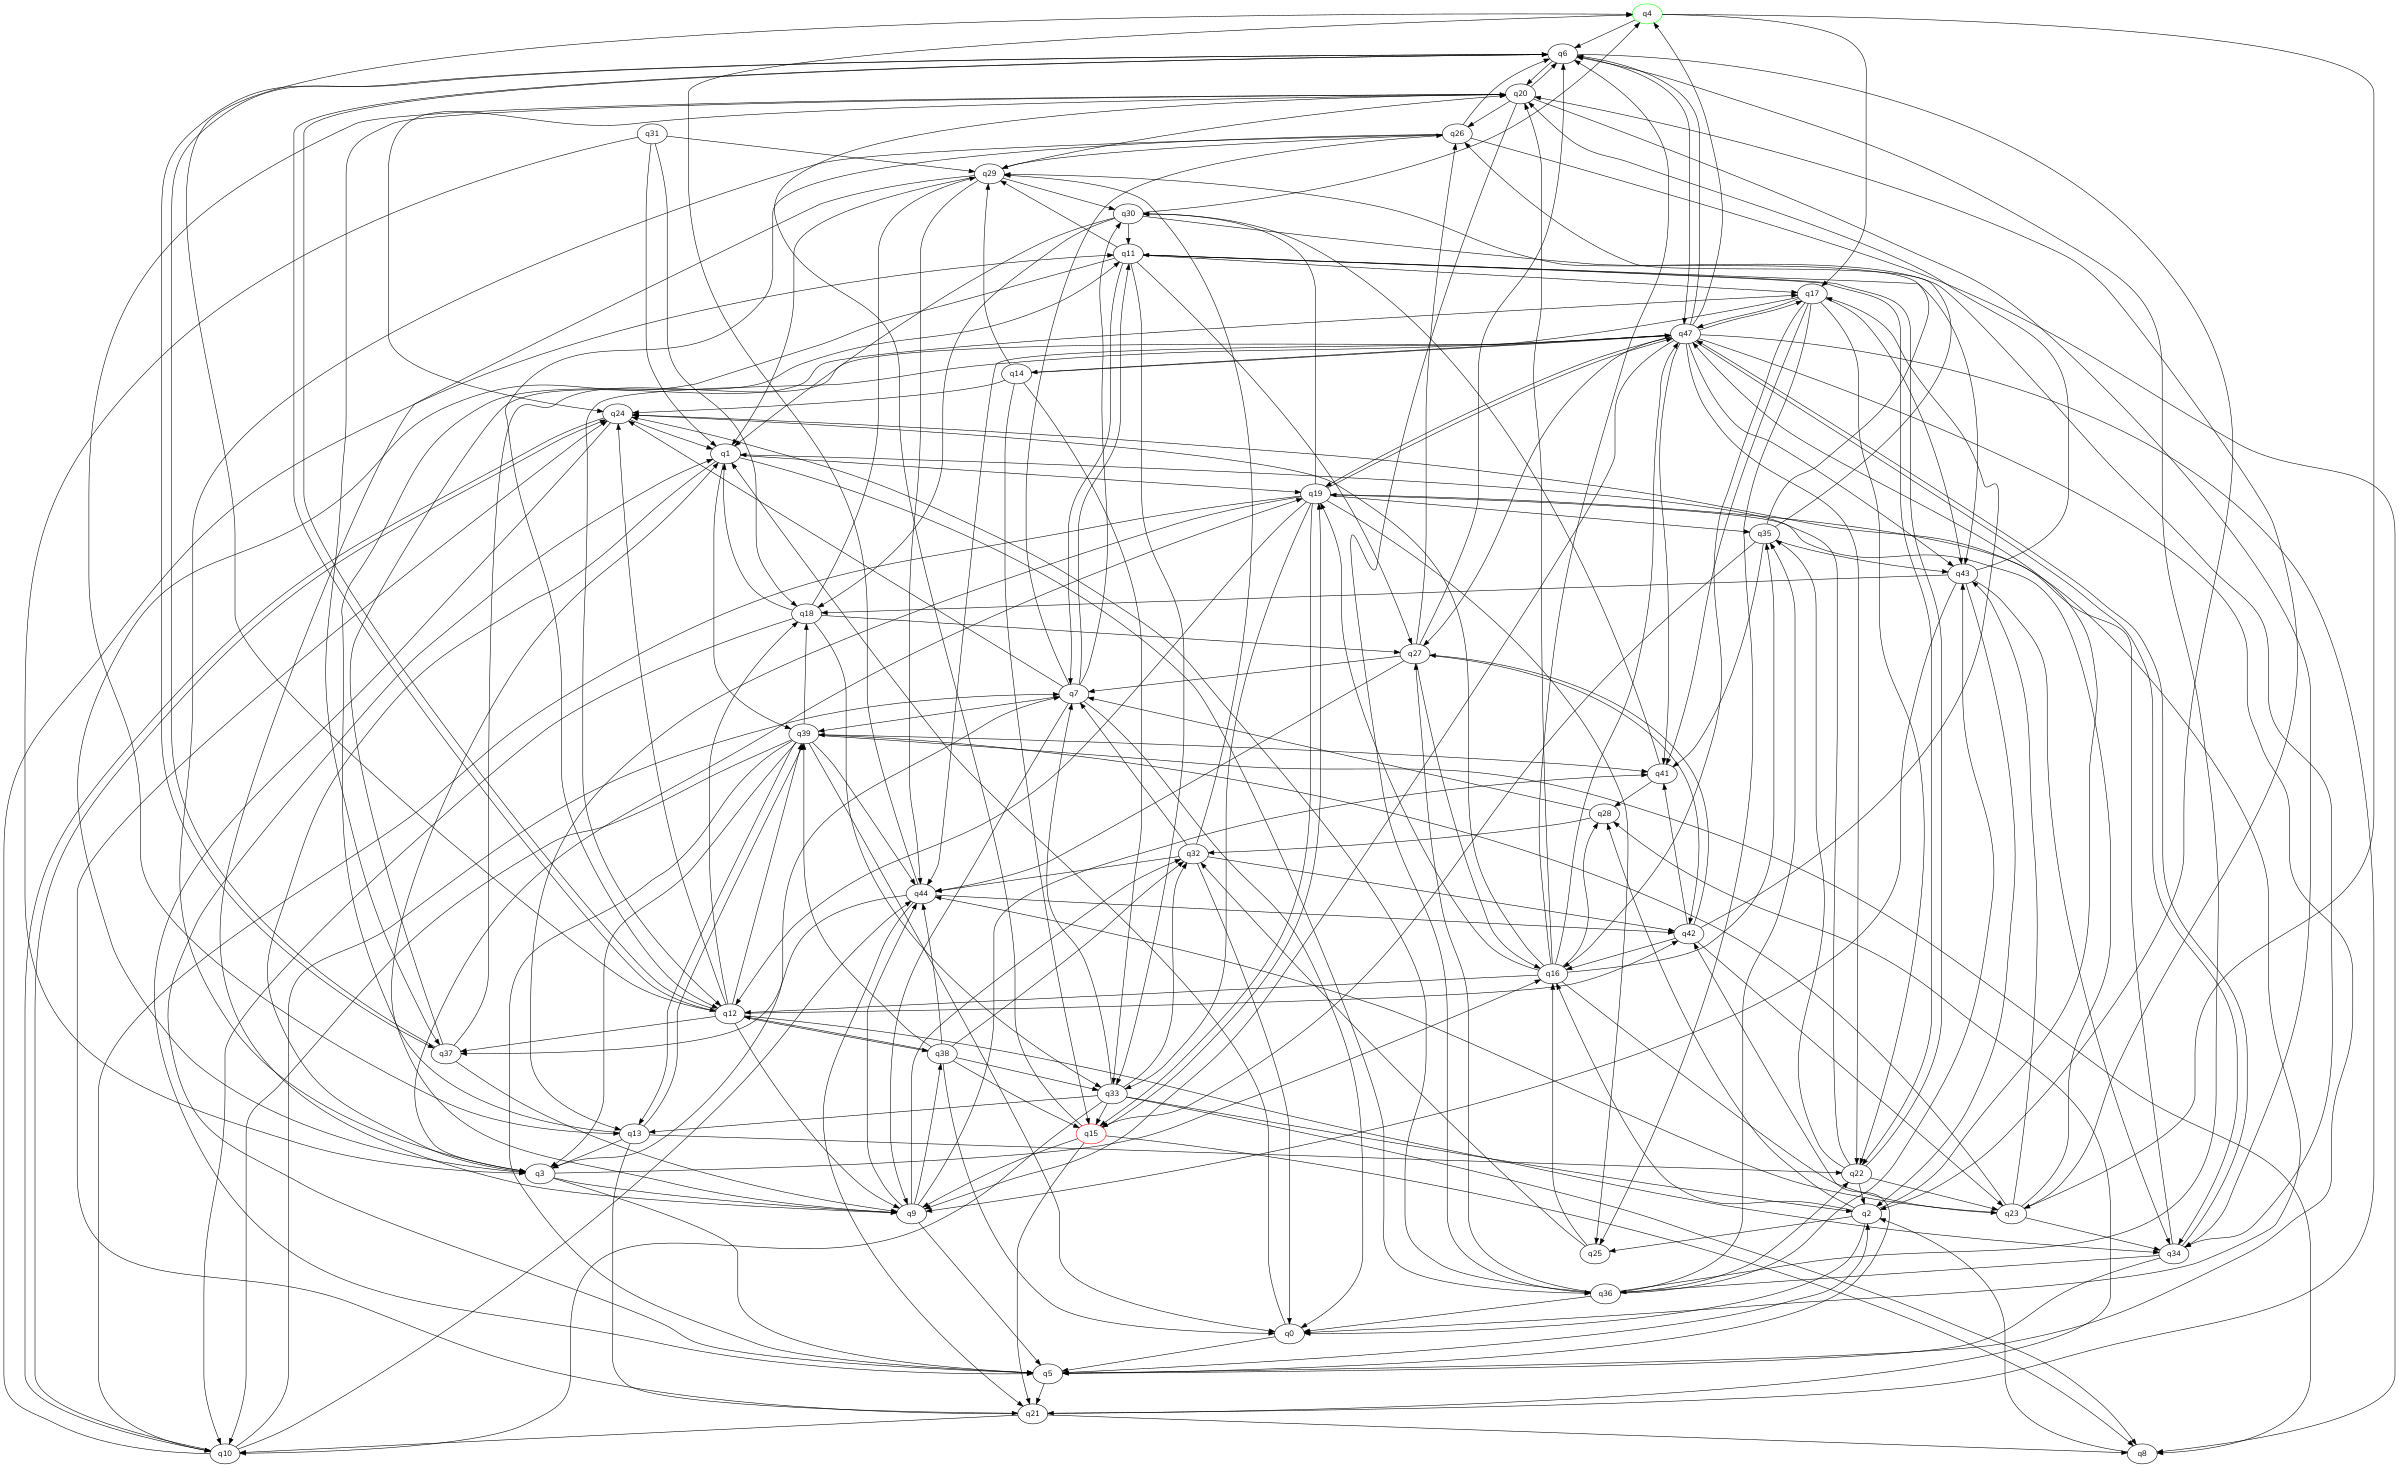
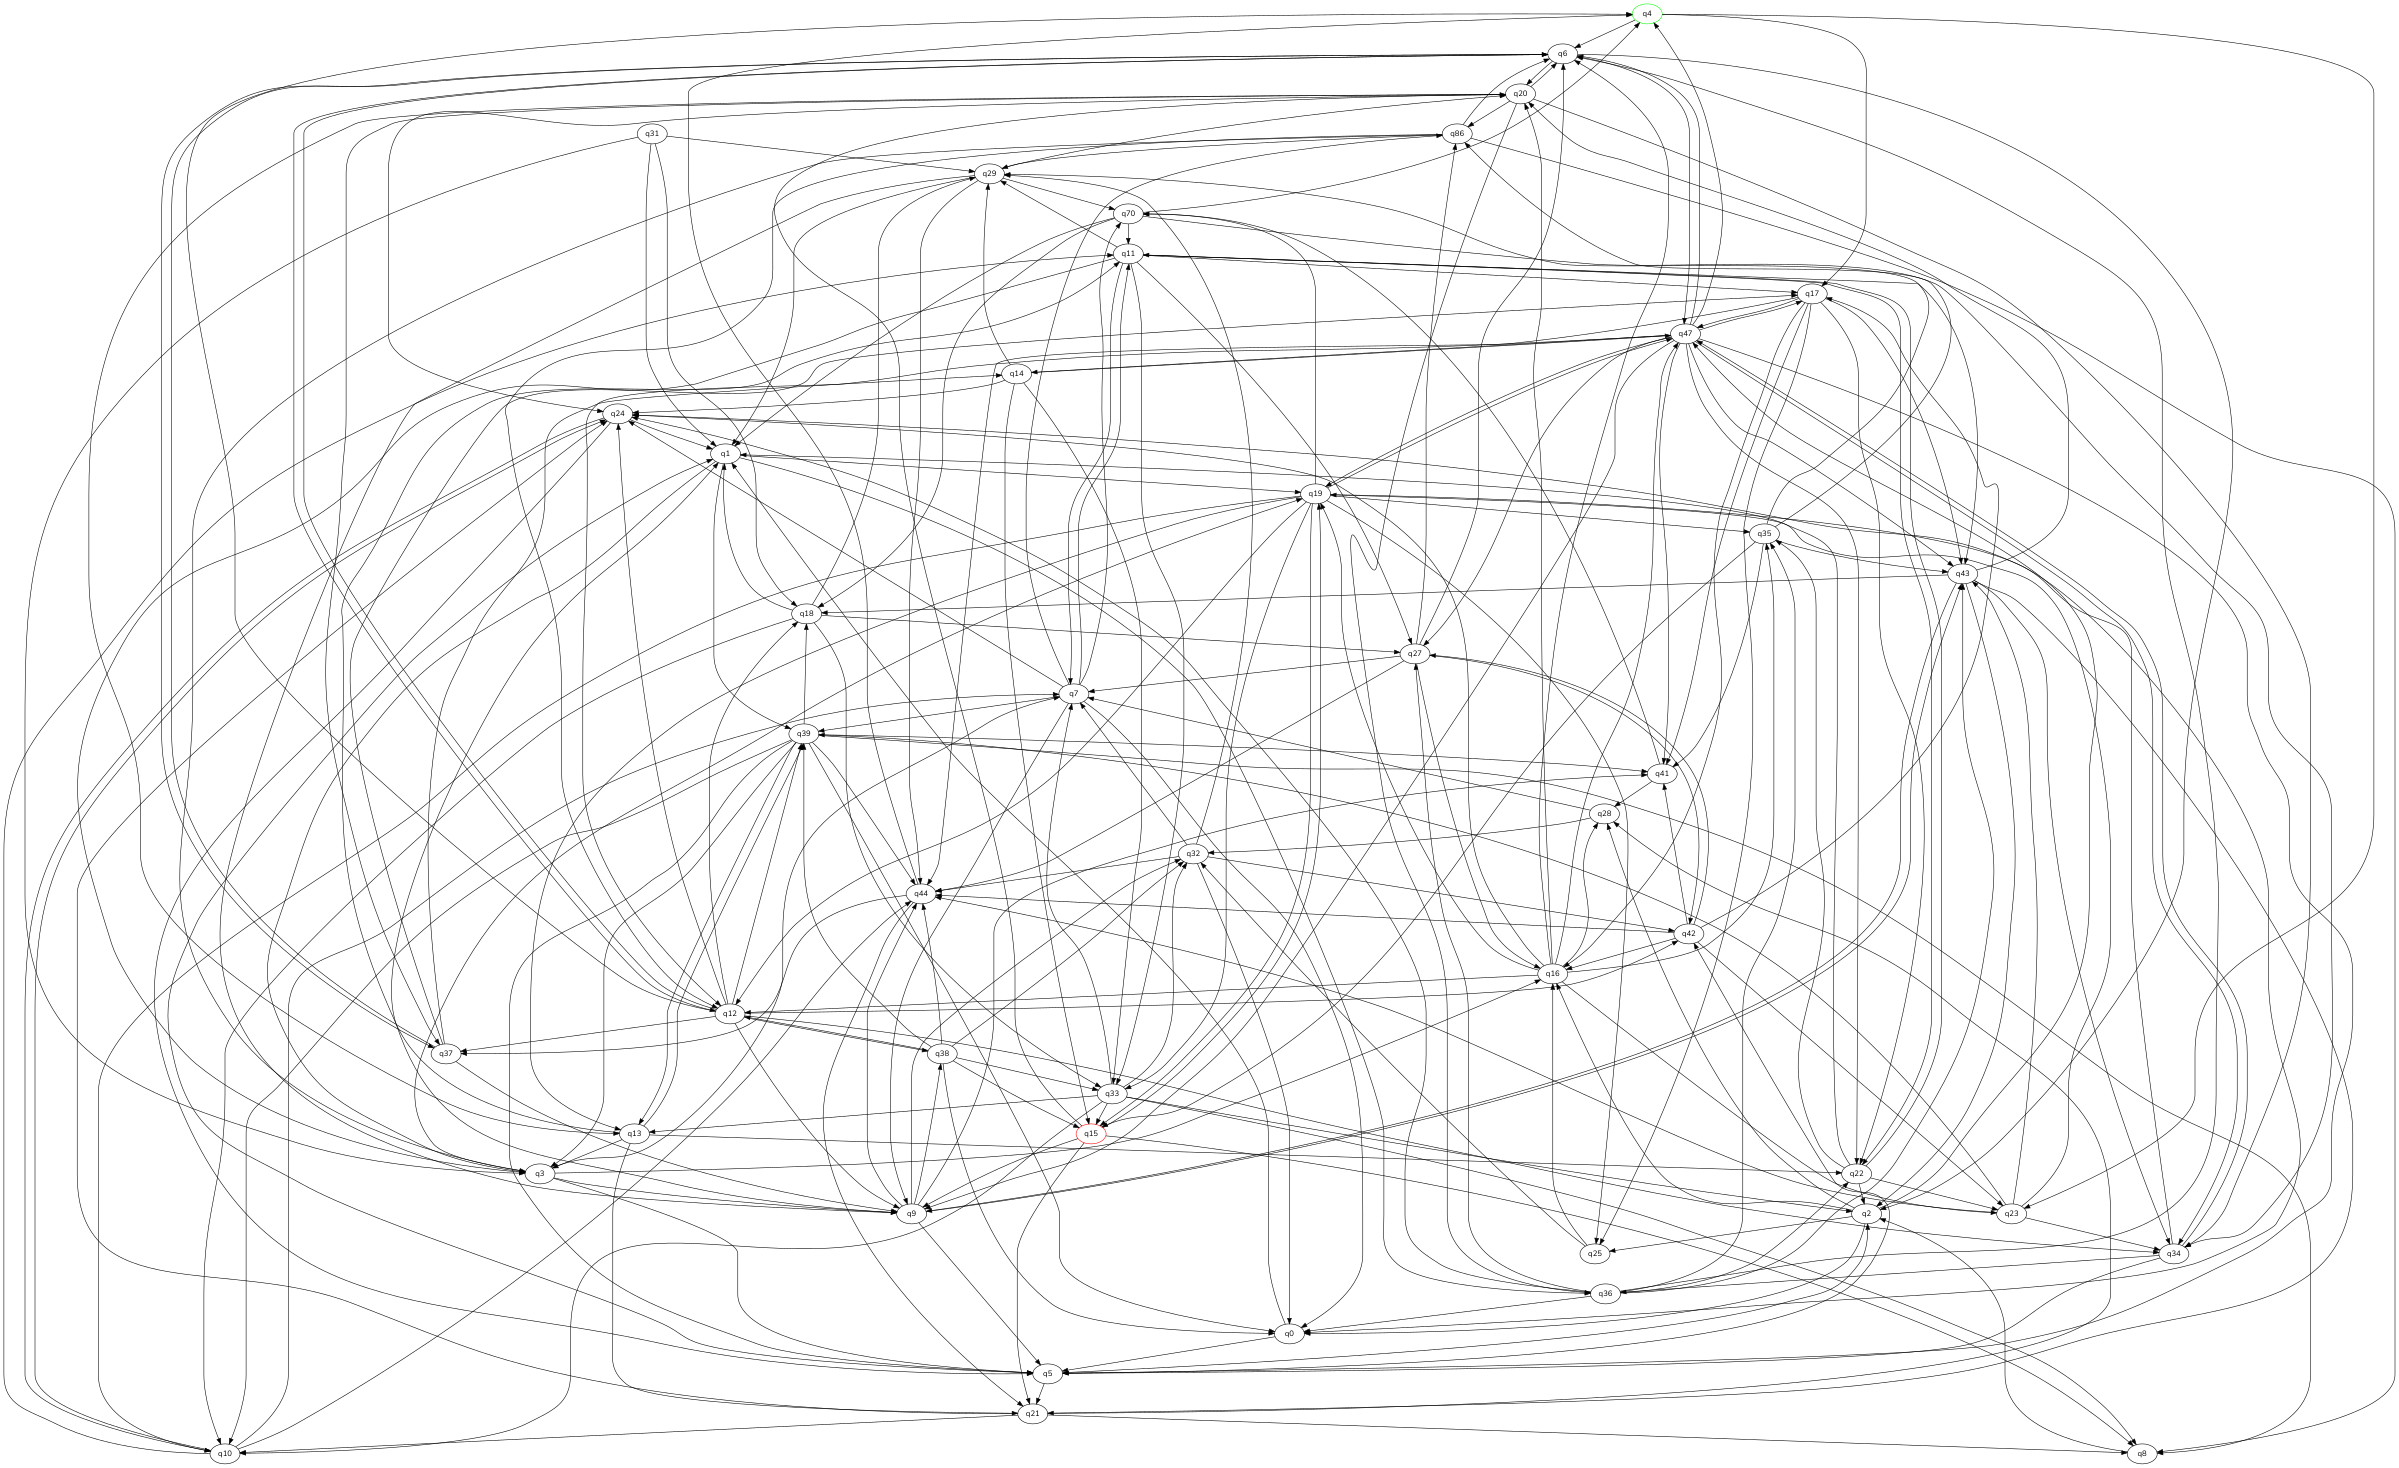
node "q26": label "q26" -> "q86"
node "q30": label "q30" -> "q70"
edge "q37" -> "q47": now "q37" -> "q14"
edge "q23" -> "q20": removed
edge "q44" -> "q42": reversed
edge "q9" -> "q43": added
edge "q47" -> "q21": now "q43" -> "q21"
